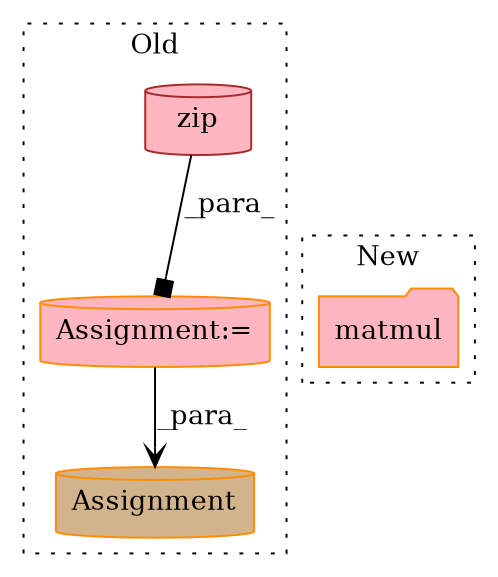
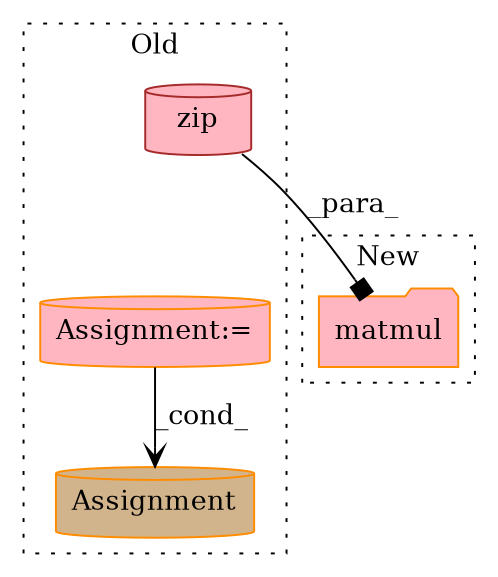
edge "zip" -> "Assignment:=": now "zip" -> "matmul"
edge "Assignment:=" -> "Assignment": label "_para_" -> "_cond_"
